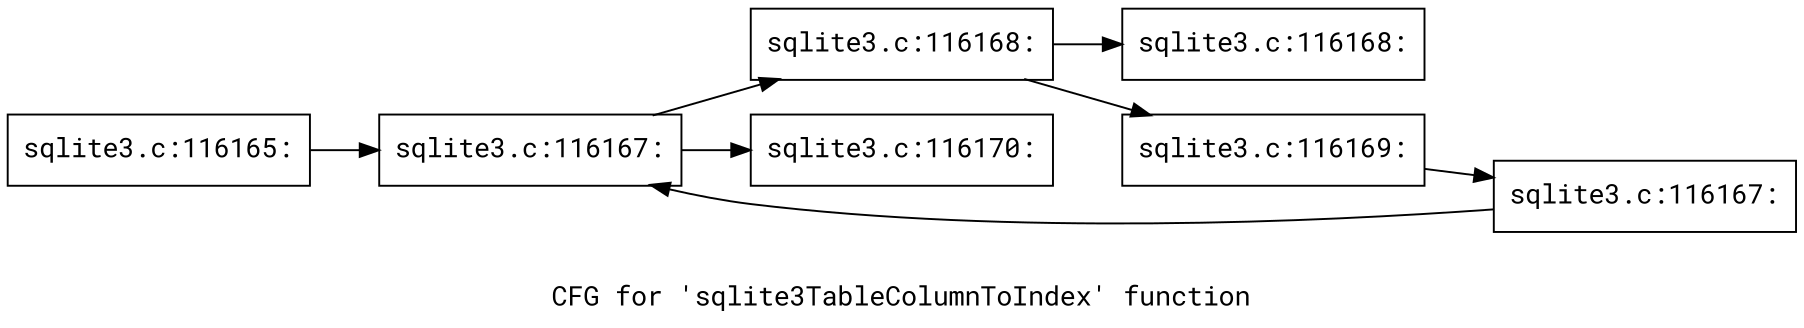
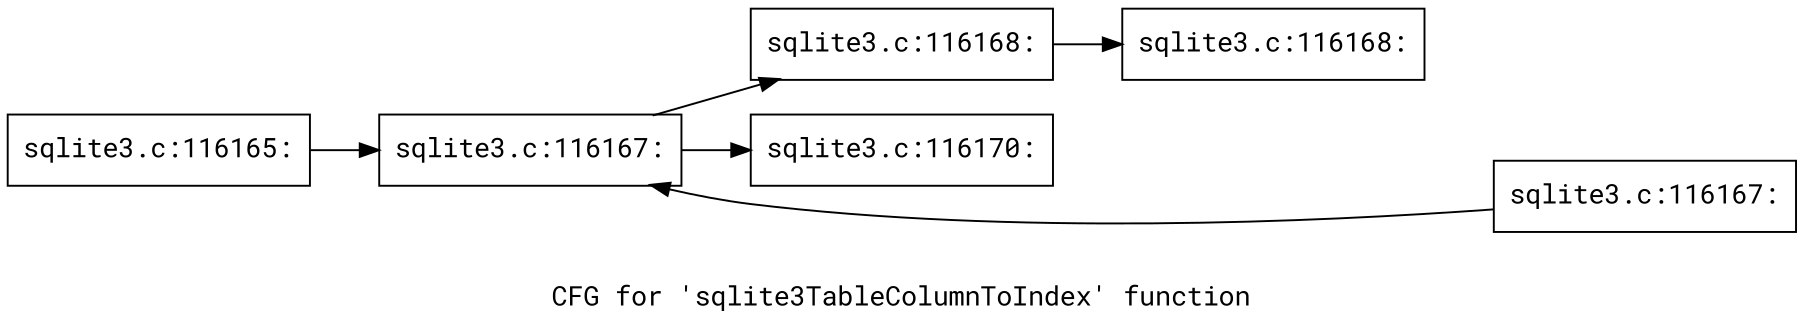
node "sqlite3.c:116169:": removed
